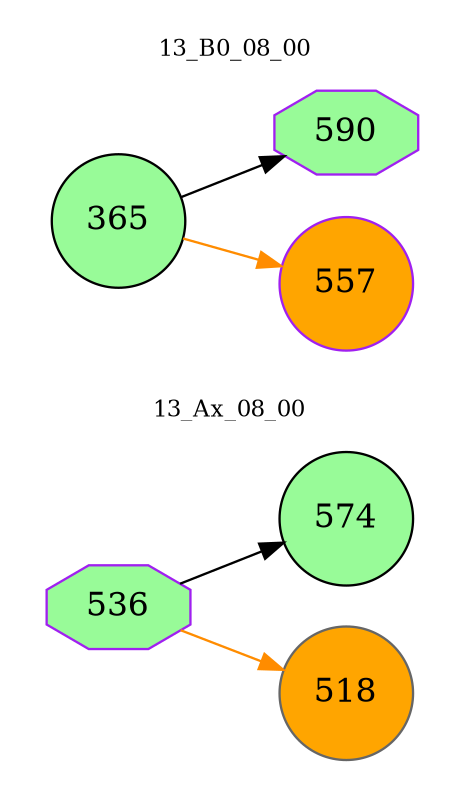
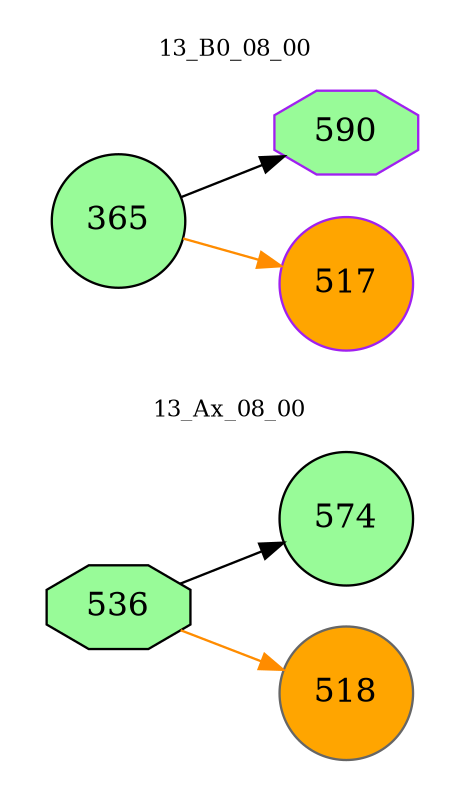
node "557": label "557" -> "517"
node "536": color purple -> black
